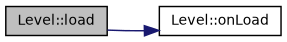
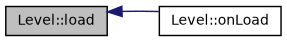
edge "Level::load" -> "Level::onLoad": reversed
